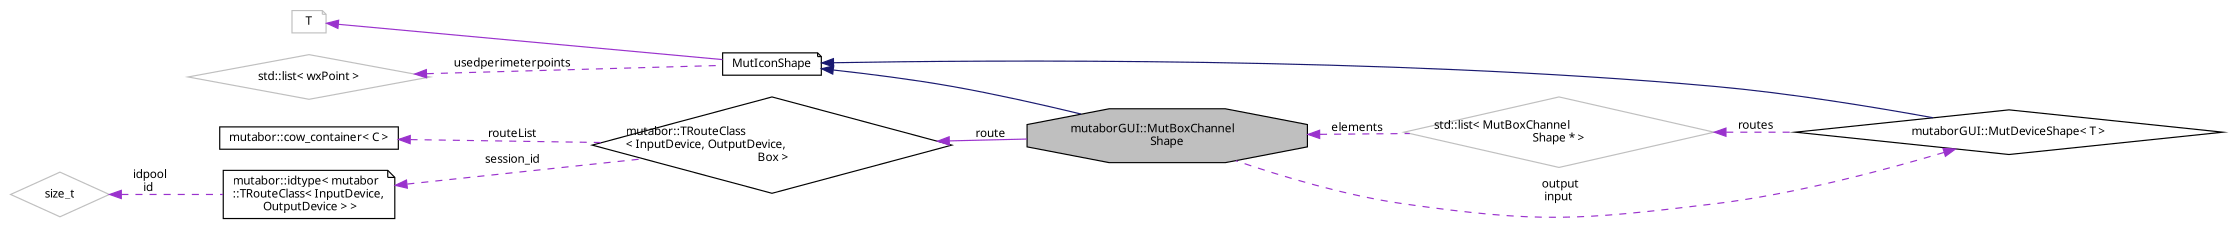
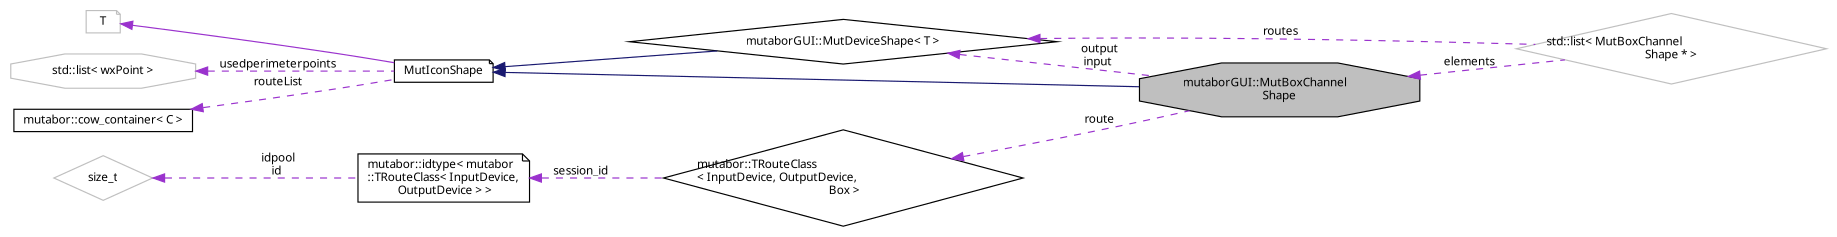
node "std::list< wxPoint >": shape diamond -> octagon
edge "mutaborGUI::MutDeviceShape< T >" -> "std::list< MutBoxChannel Shape * >": reversed
edge "mutaborGUI::MutBoxChannel Shape" -> "mutabor::TRouteClass < InputDevice, OutputDevice, Box >": style solid -> dashed
edge "mutabor::TRouteClass < InputDevice, OutputDevice, Box >" -> "mutabor::cow_container< C >": now "MutIconShape" -> "mutabor::cow_container< C >"
